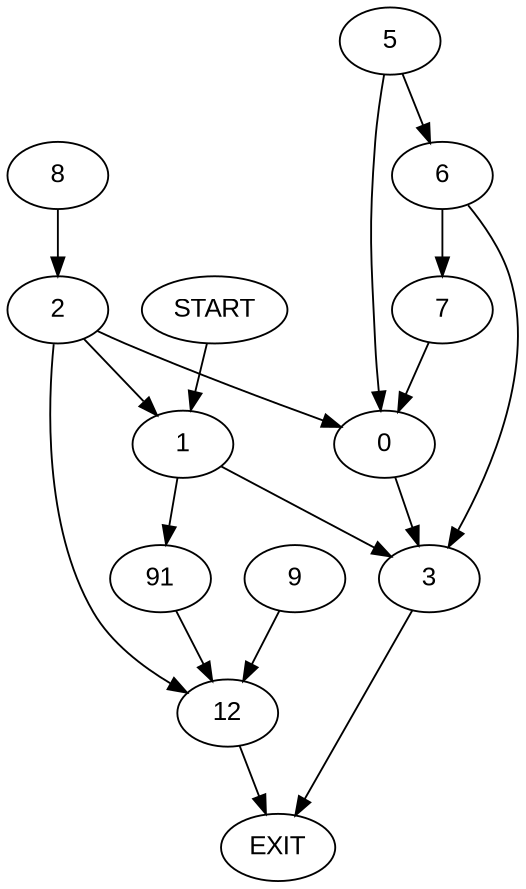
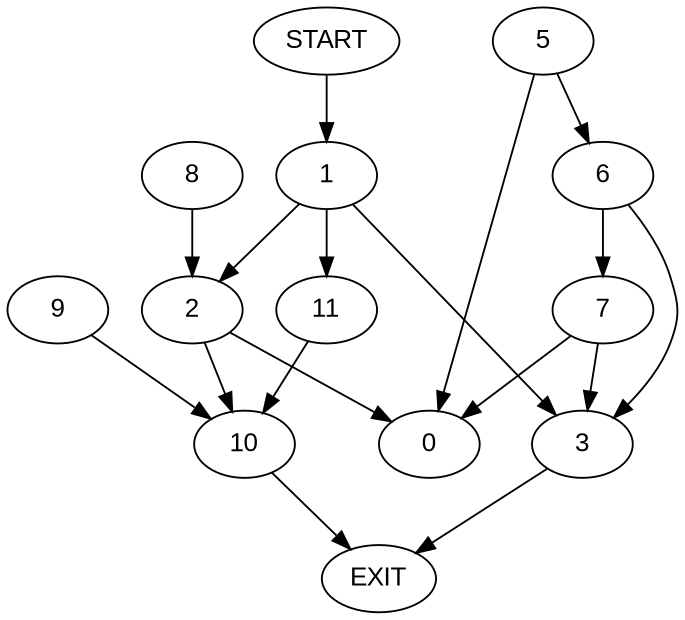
edge "2" -> "1": reversed
edge "0" -> "3": now "7" -> "3"
node "91": label "91" -> "11"
node "12": label "12" -> "10"
